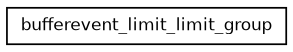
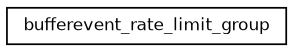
node "bufferevent_limit_limit_group": label "bufferevent_limit_limit_group" -> "bufferevent_rate_limit_group"
